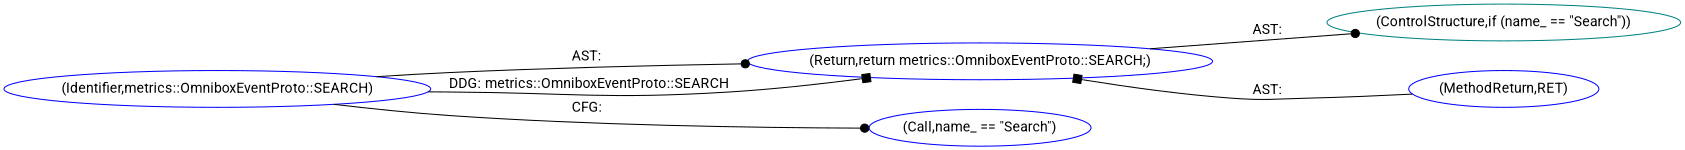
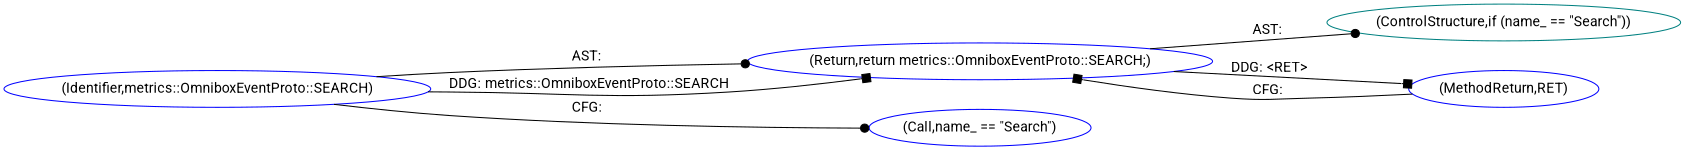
edge "(Return,return metrics::OmniboxEventProto::SEARCH;)" -> "(MethodReturn,RET)": added, label "DDG: <RET>"
edge "(MethodReturn,RET)" -> "(Return,return metrics::OmniboxEventProto::SEARCH;)": label "AST: " -> "CFG: "
